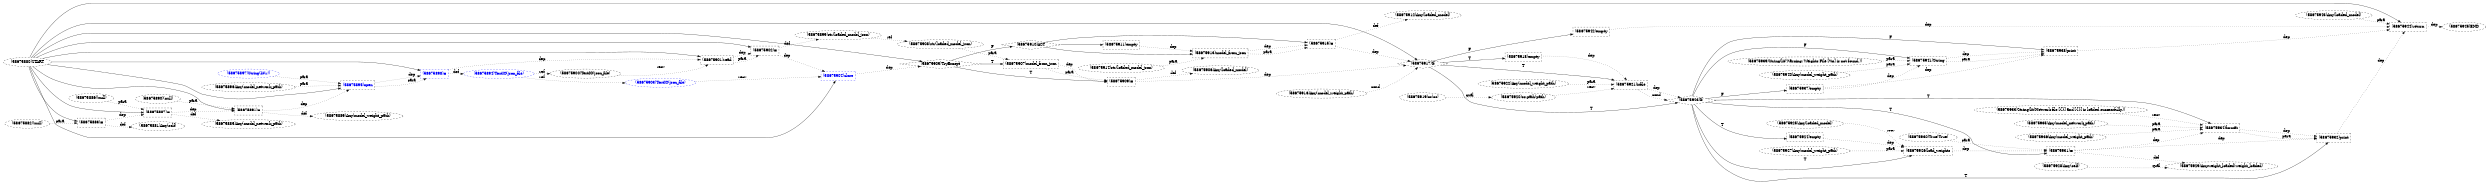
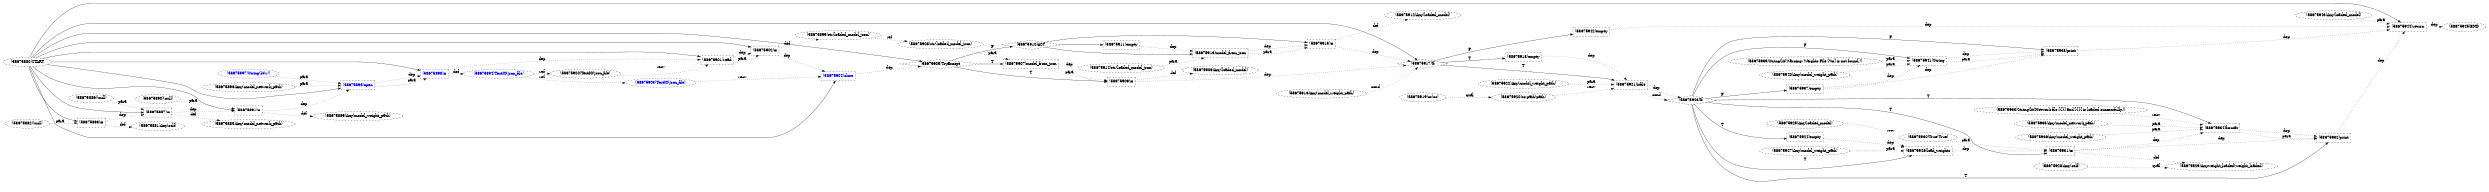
edge "(58675917)If" -> "(58675923)If": removed, label "T"
